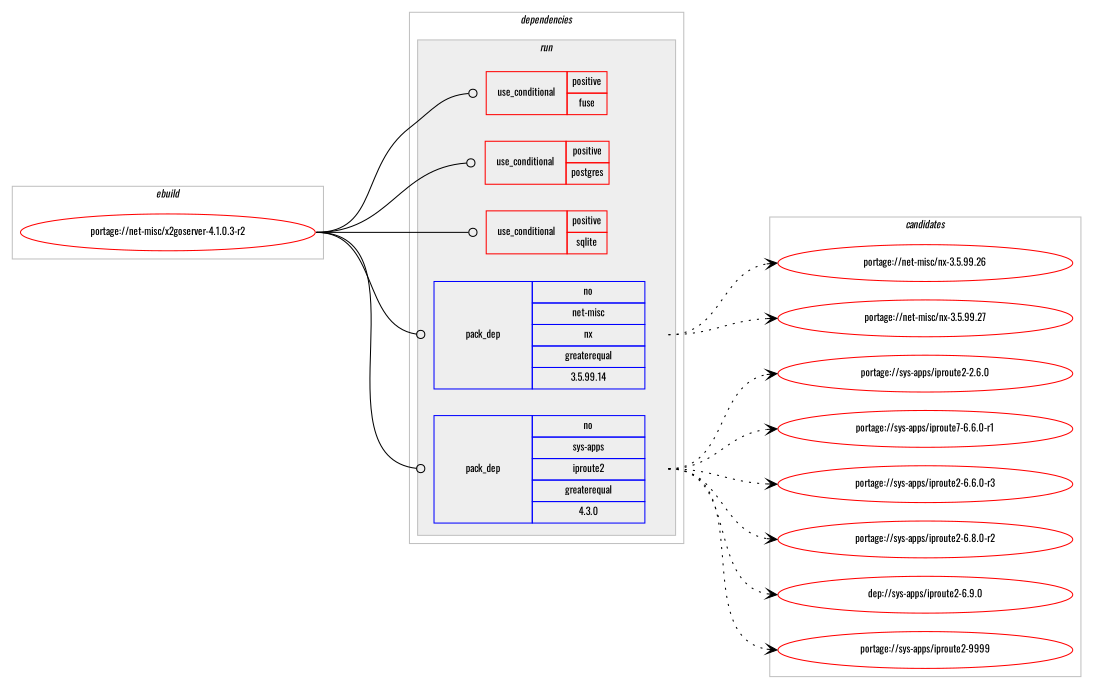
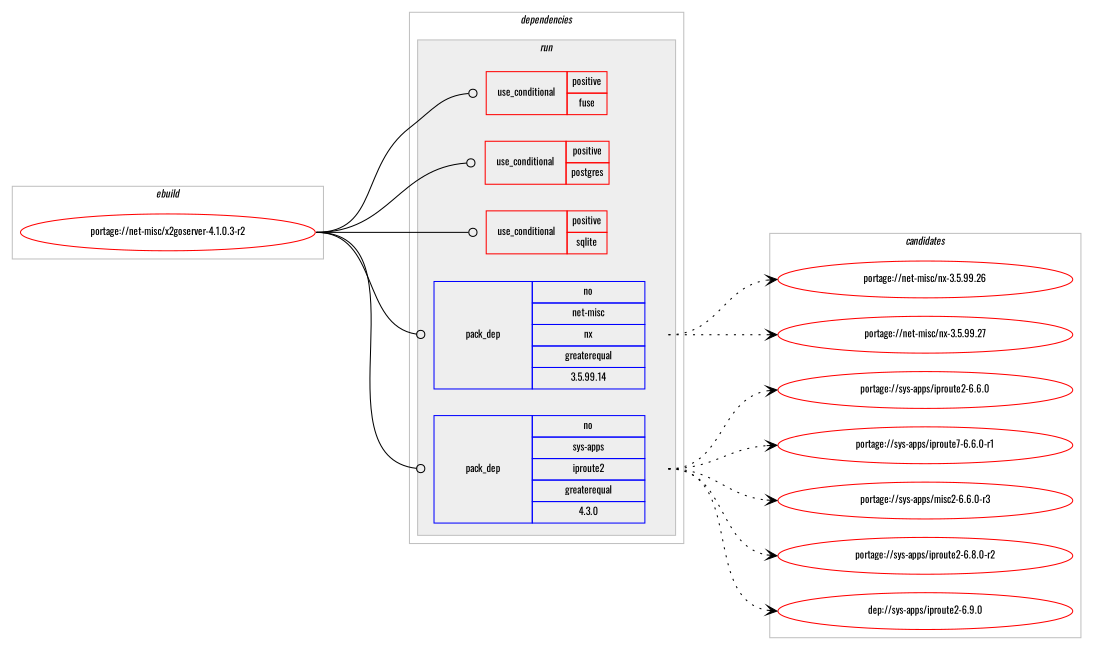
node "portage://sys-apps/iproute2-2.6.0": label "portage://sys-apps/iproute2-2.6.0" -> "portage://sys-apps/iproute2-6.6.0"
node "portage://sys-apps/iproute2-6.6.0-r3": label "portage://sys-apps/iproute2-6.6.0-r3" -> "portage://sys-apps/misc2-6.6.0-r3"
node "portage://sys-apps/iproute2-9999": removed
